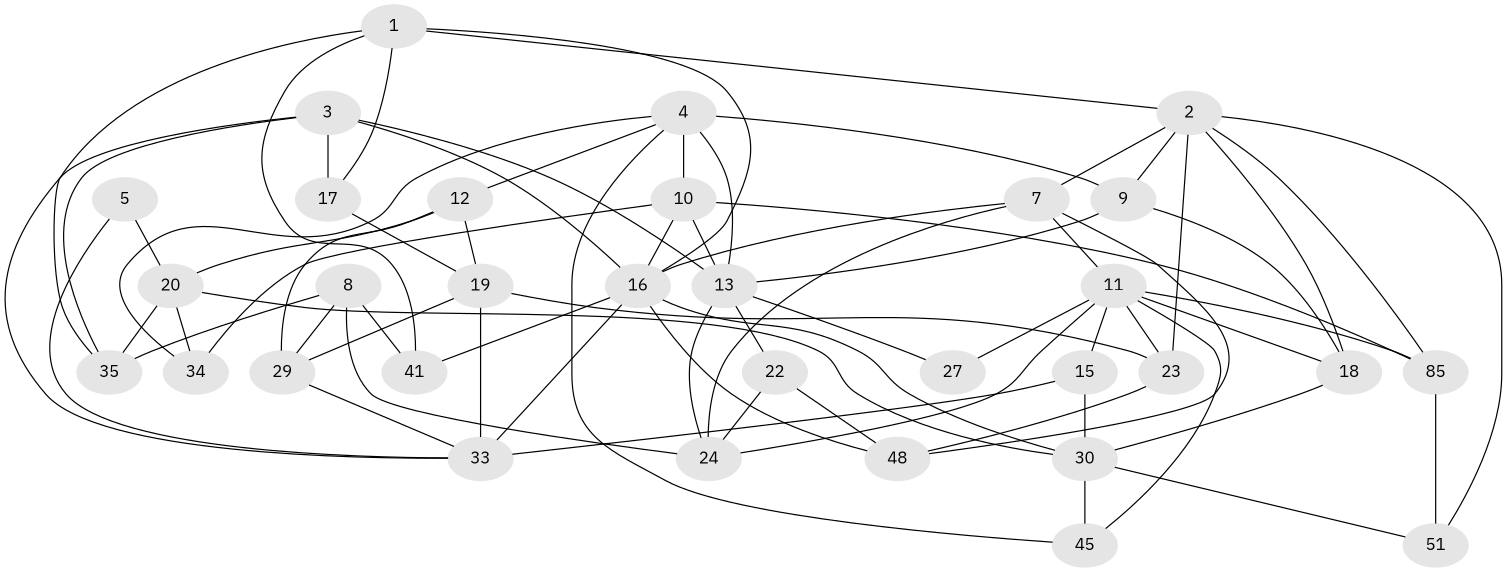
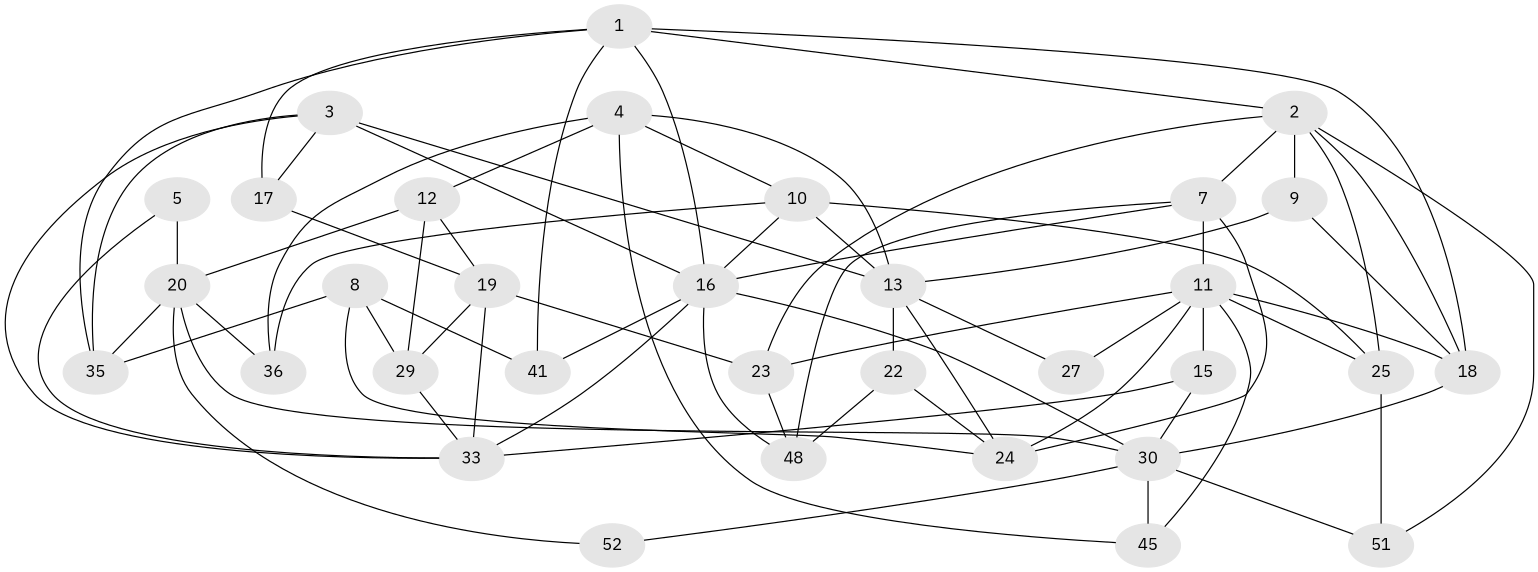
edge "1" -- "18": added
edge "4" -- "9": removed
node "34": label "34" -> "36"
node "85": label "85" -> "25"
node "52": added
